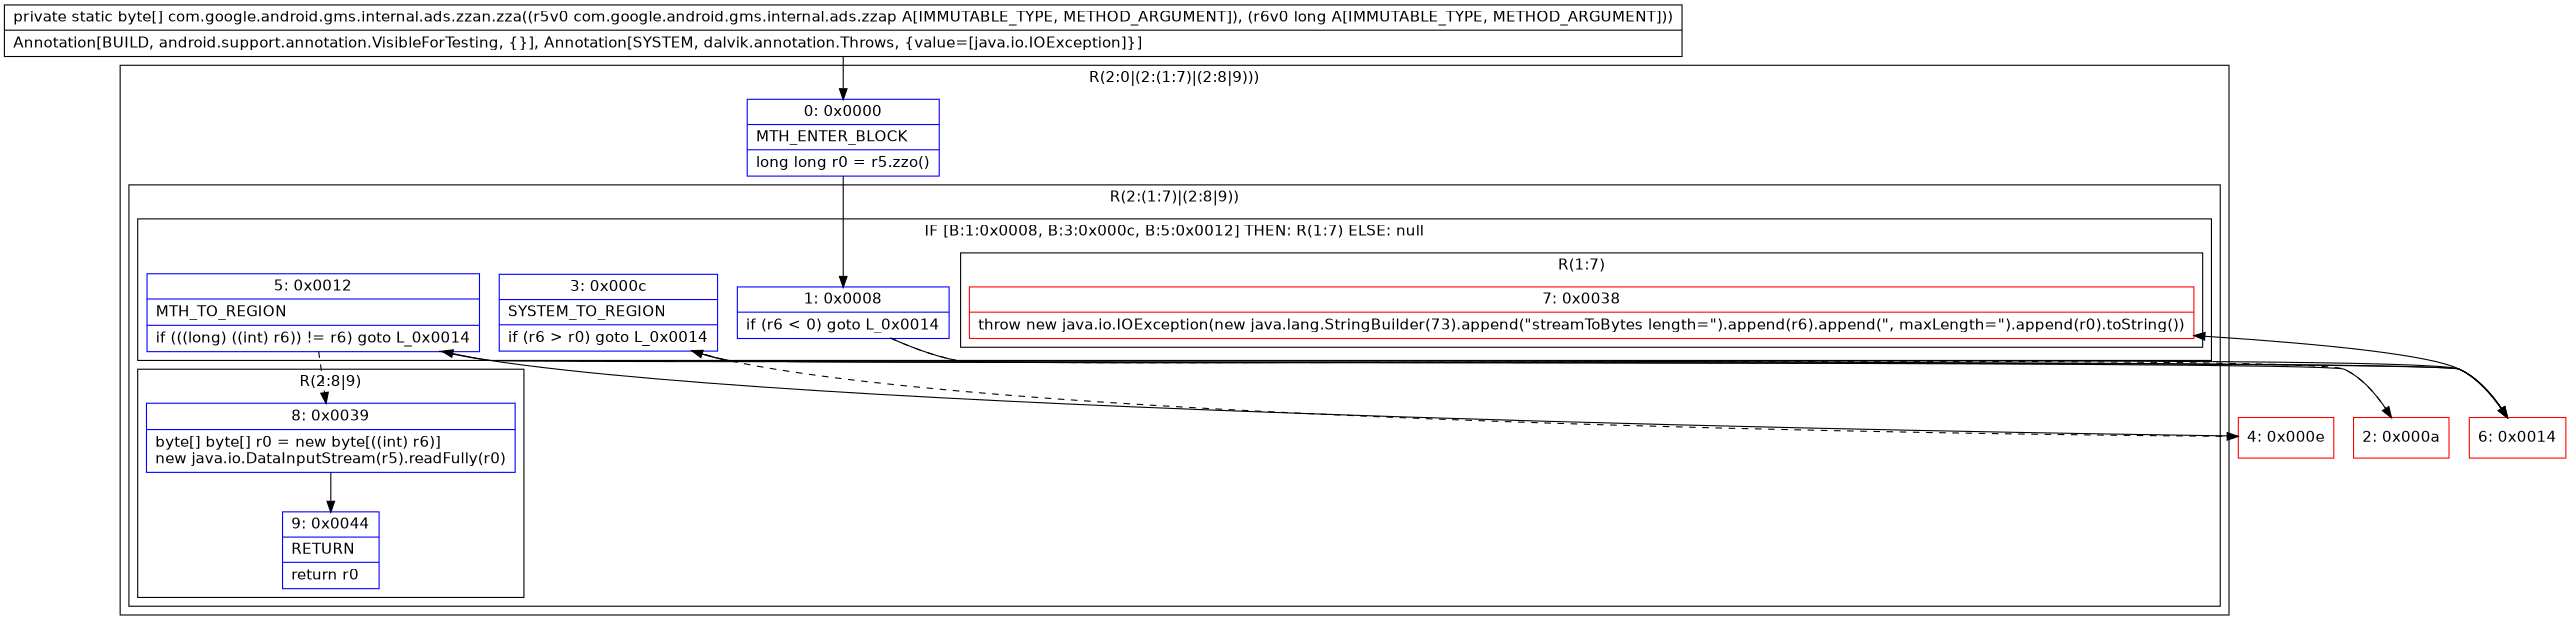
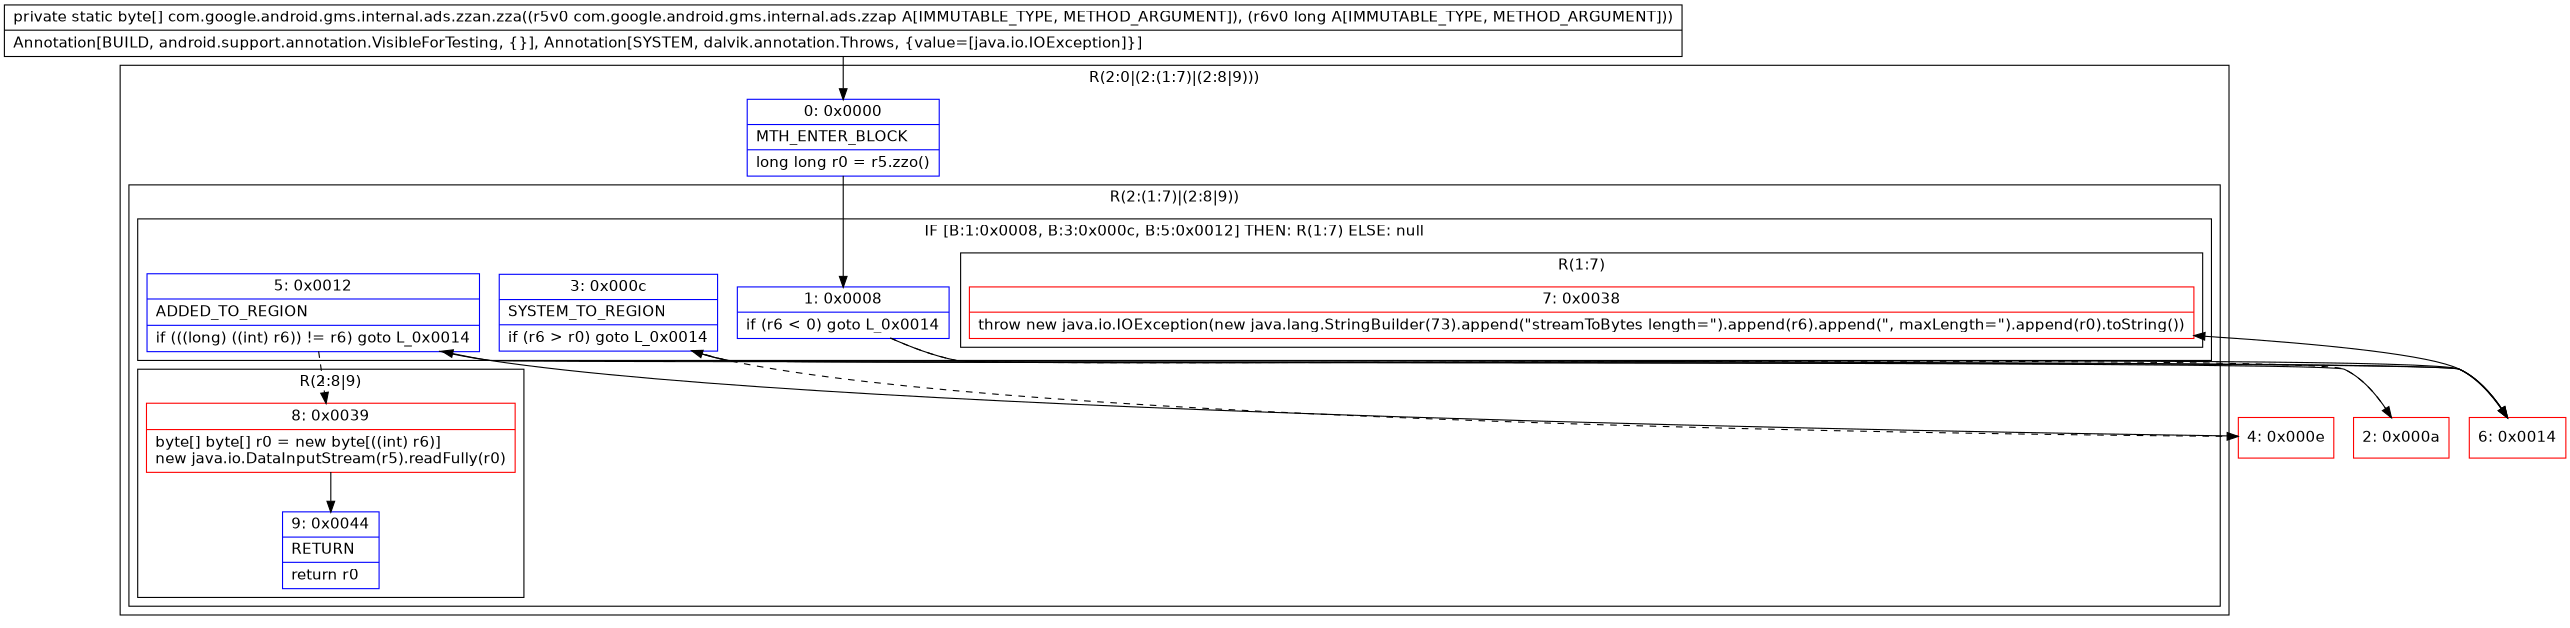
node "5: 0x0012": text "MTH_TO_REGION" -> "ADDED_TO_REGION"
node "8: 0x0039": color blue -> red
